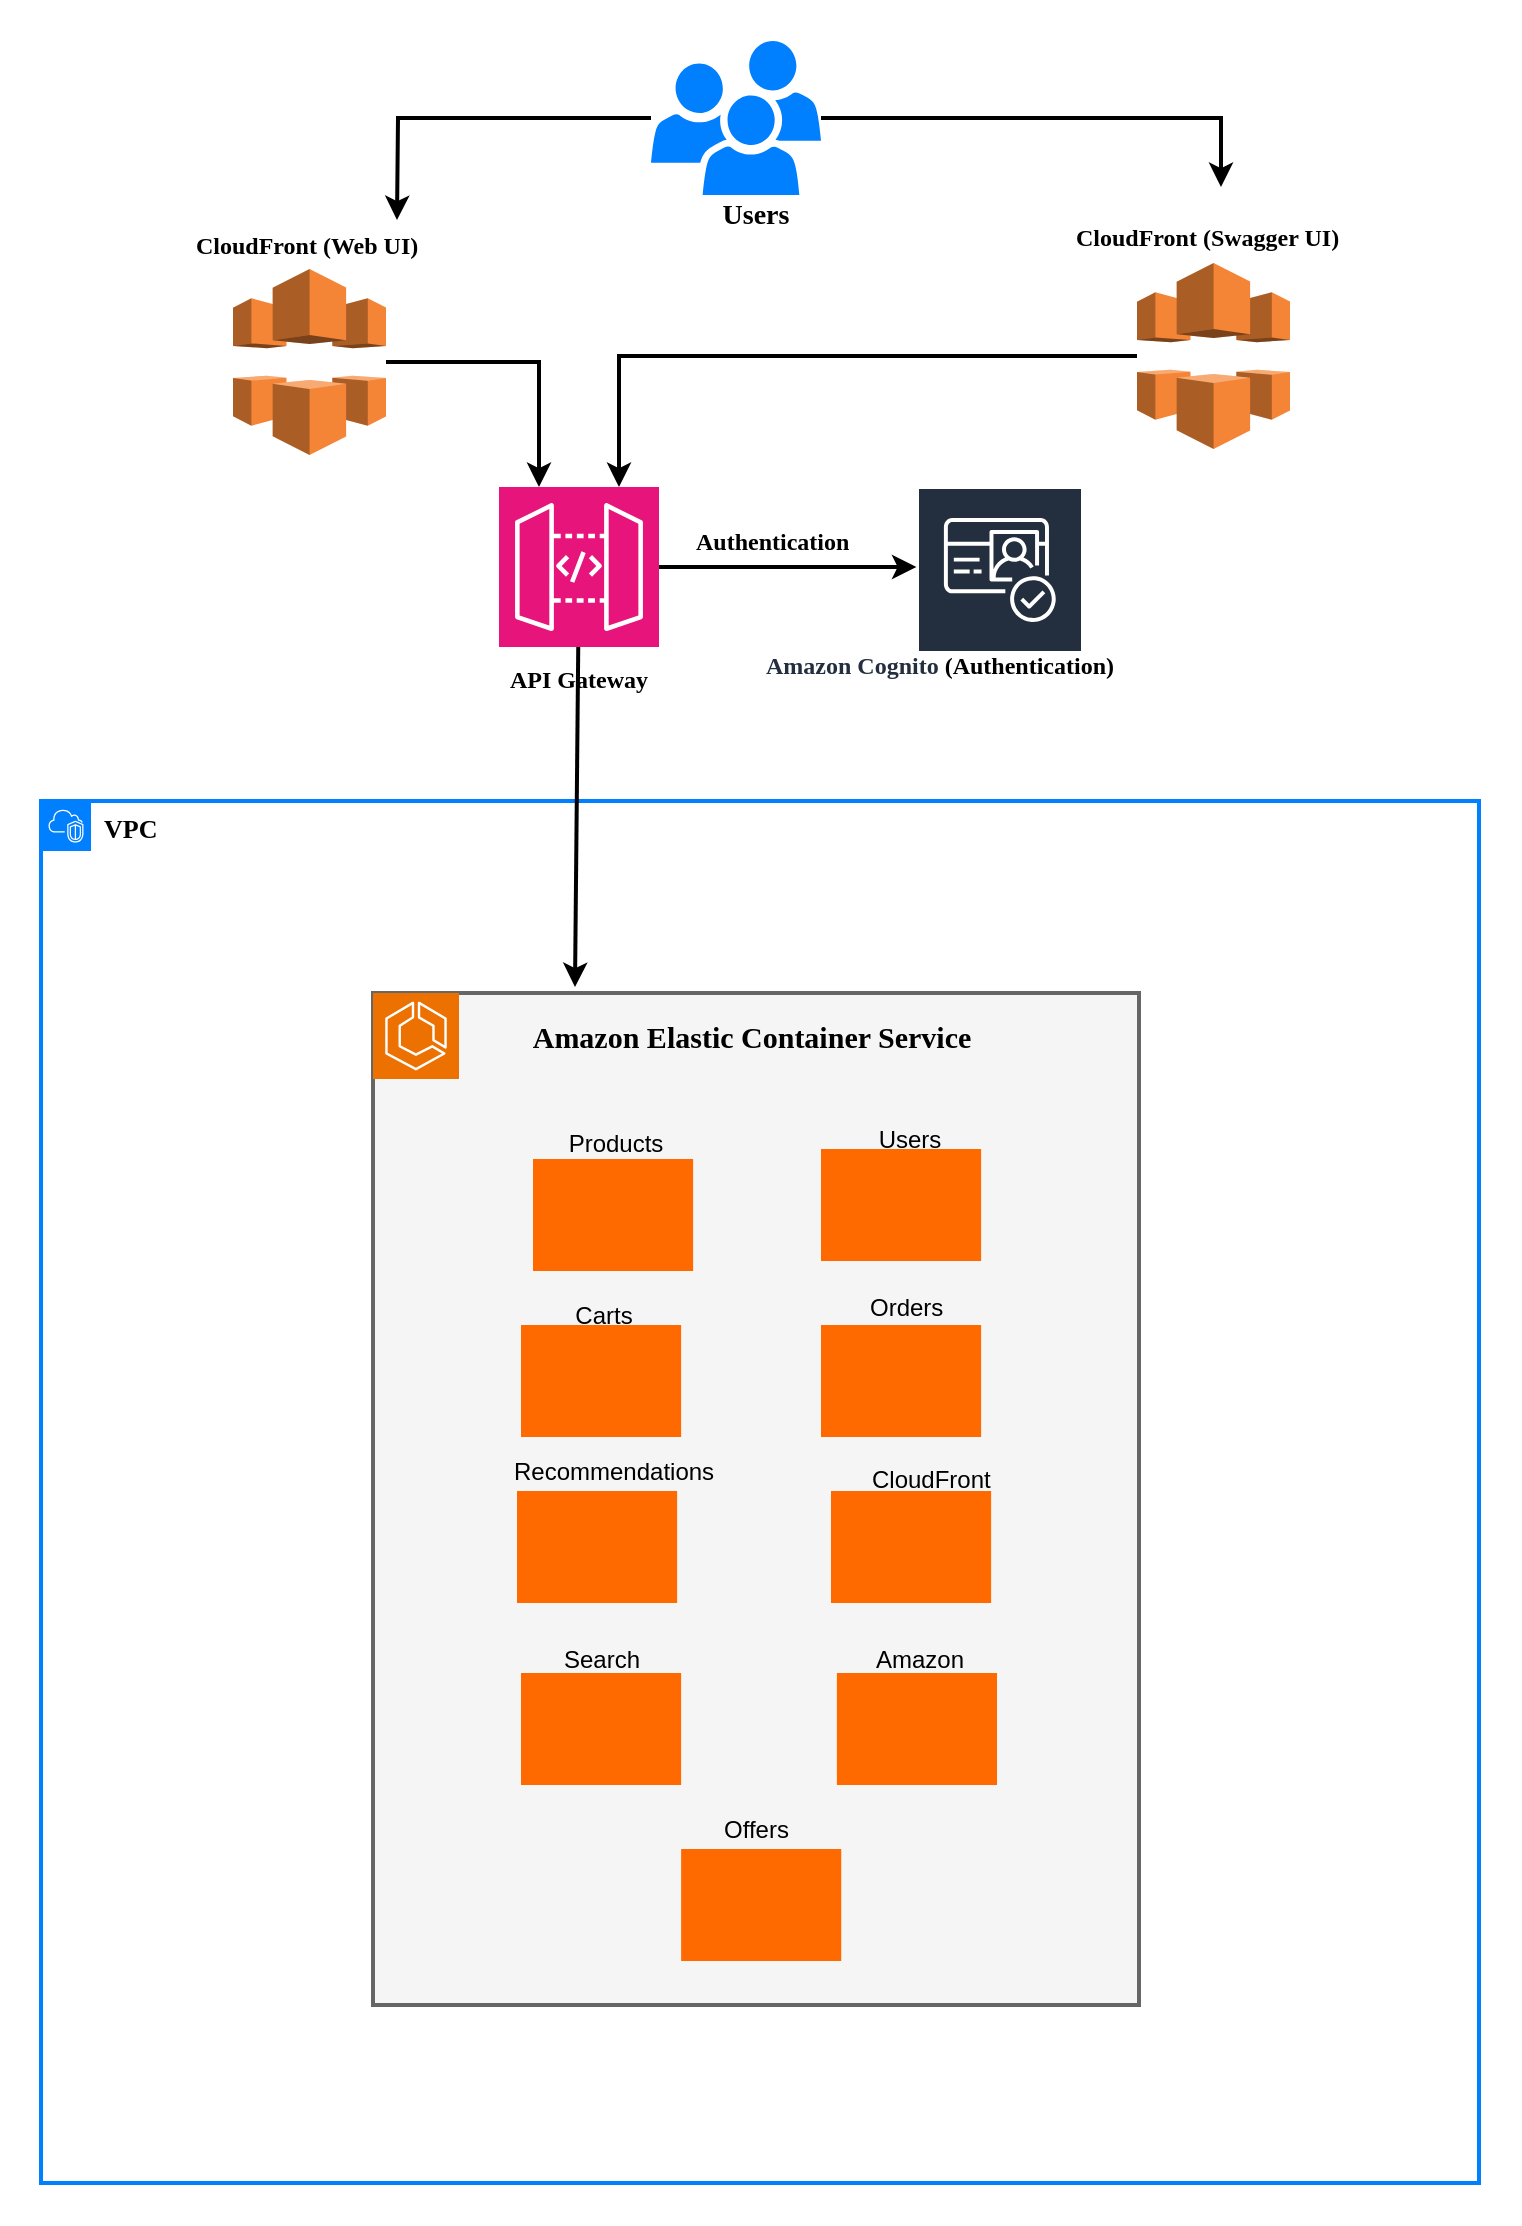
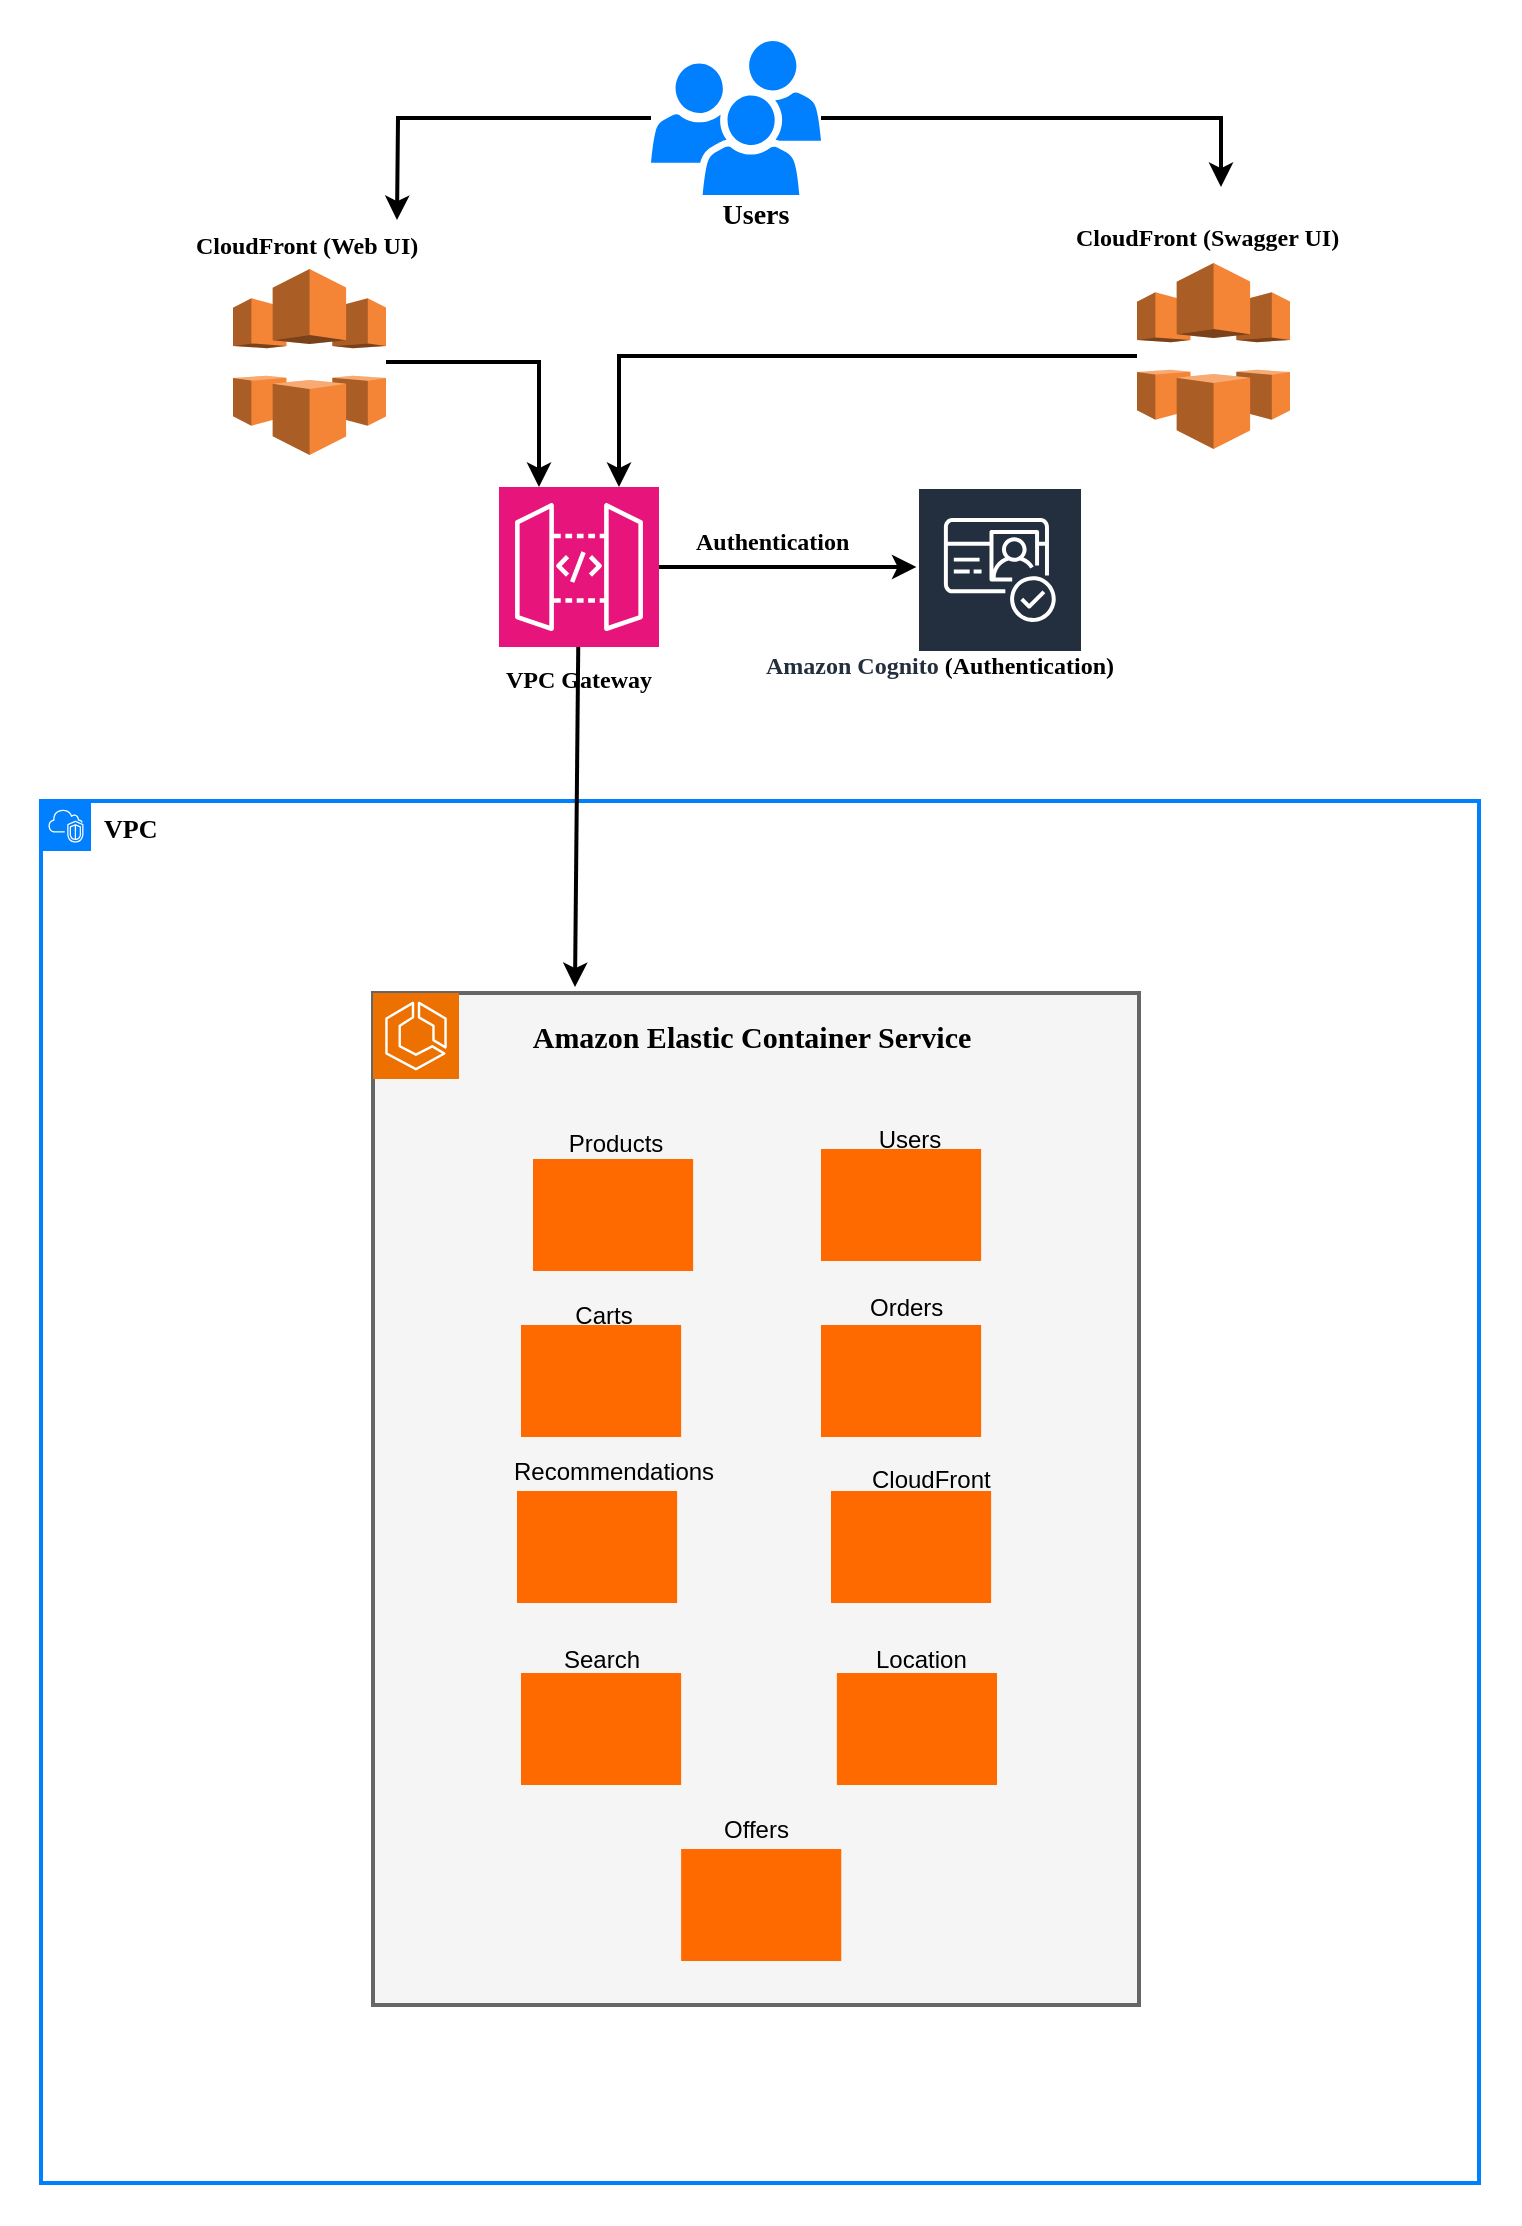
node "API Gateway": label "API Gateway" -> "VPC Gateway"
node "Amazon": label "Amazon" -> "Location"
